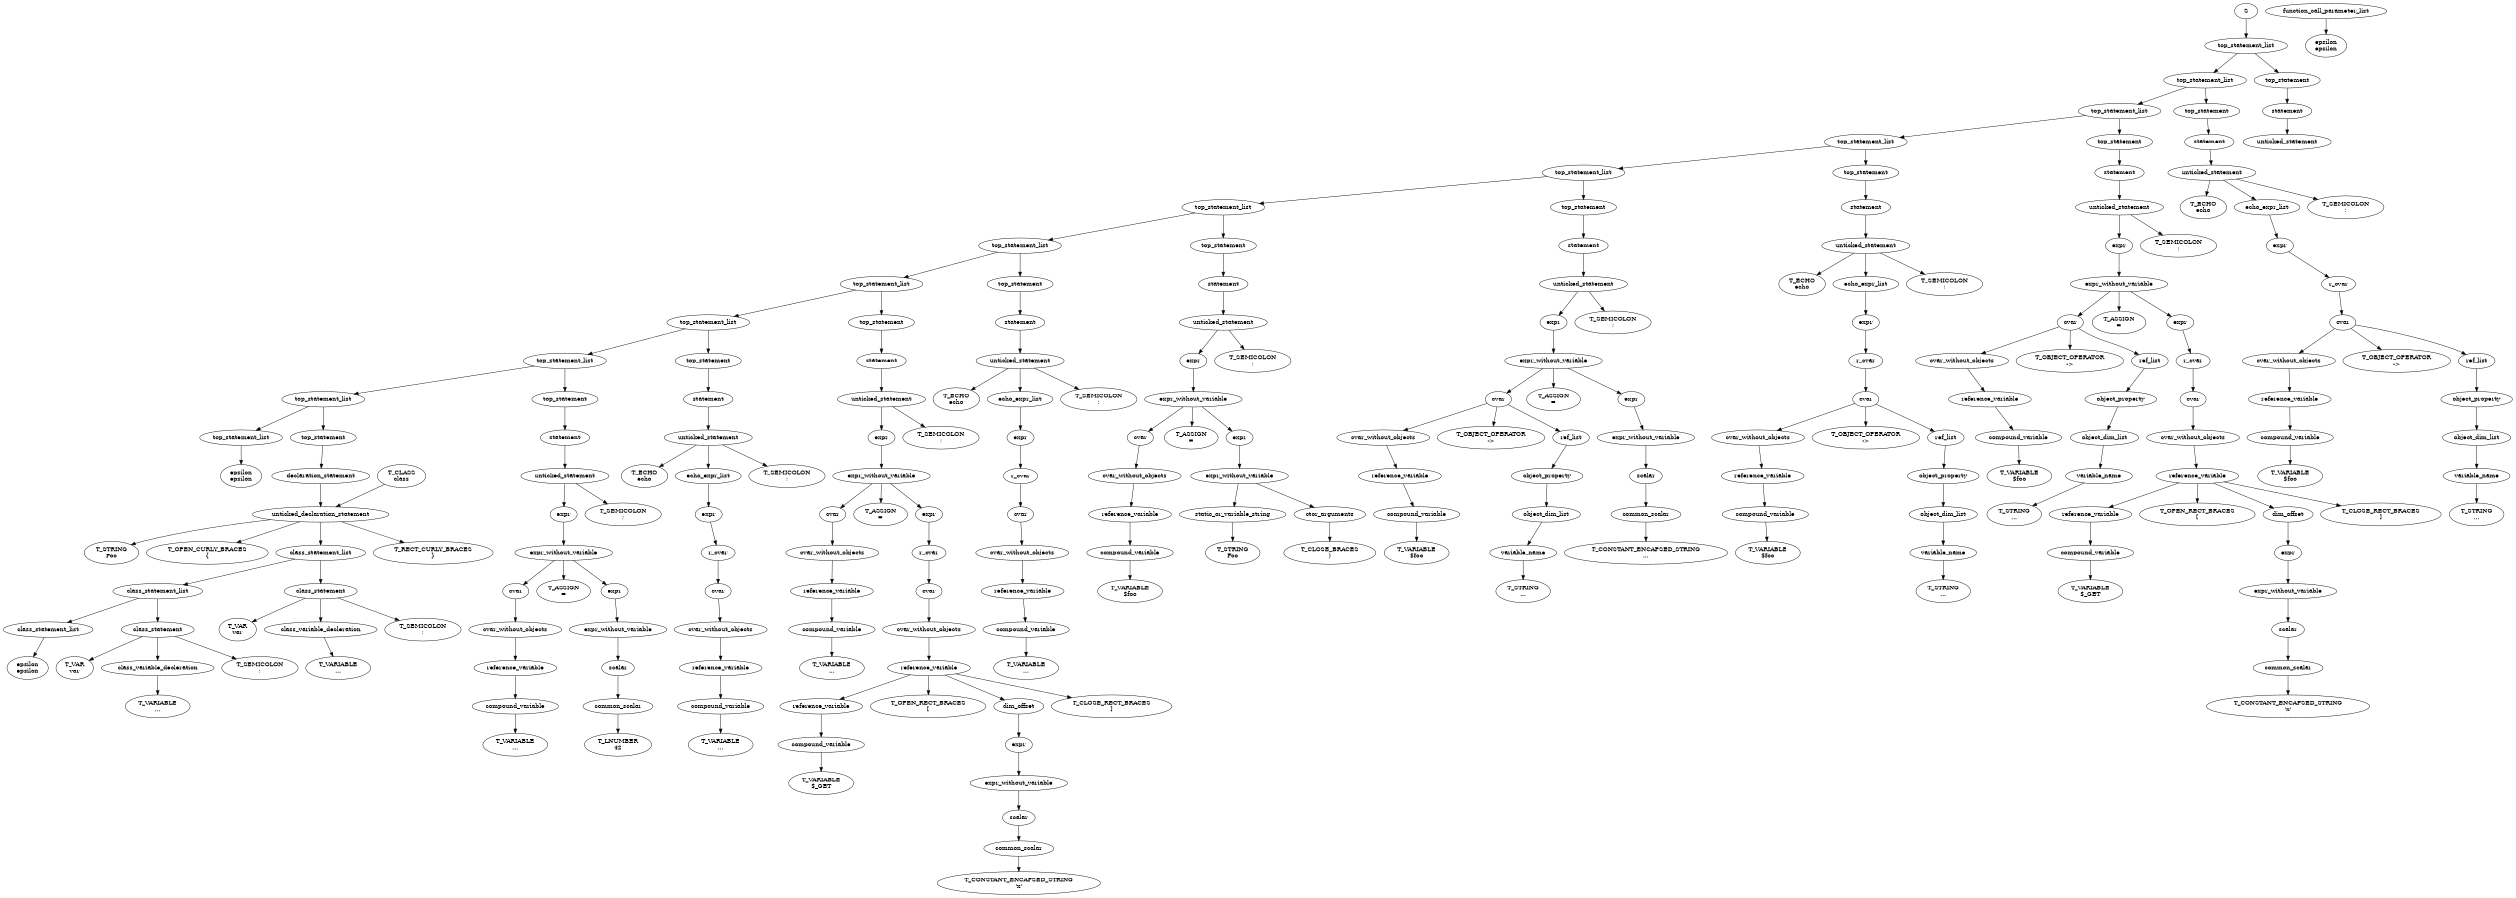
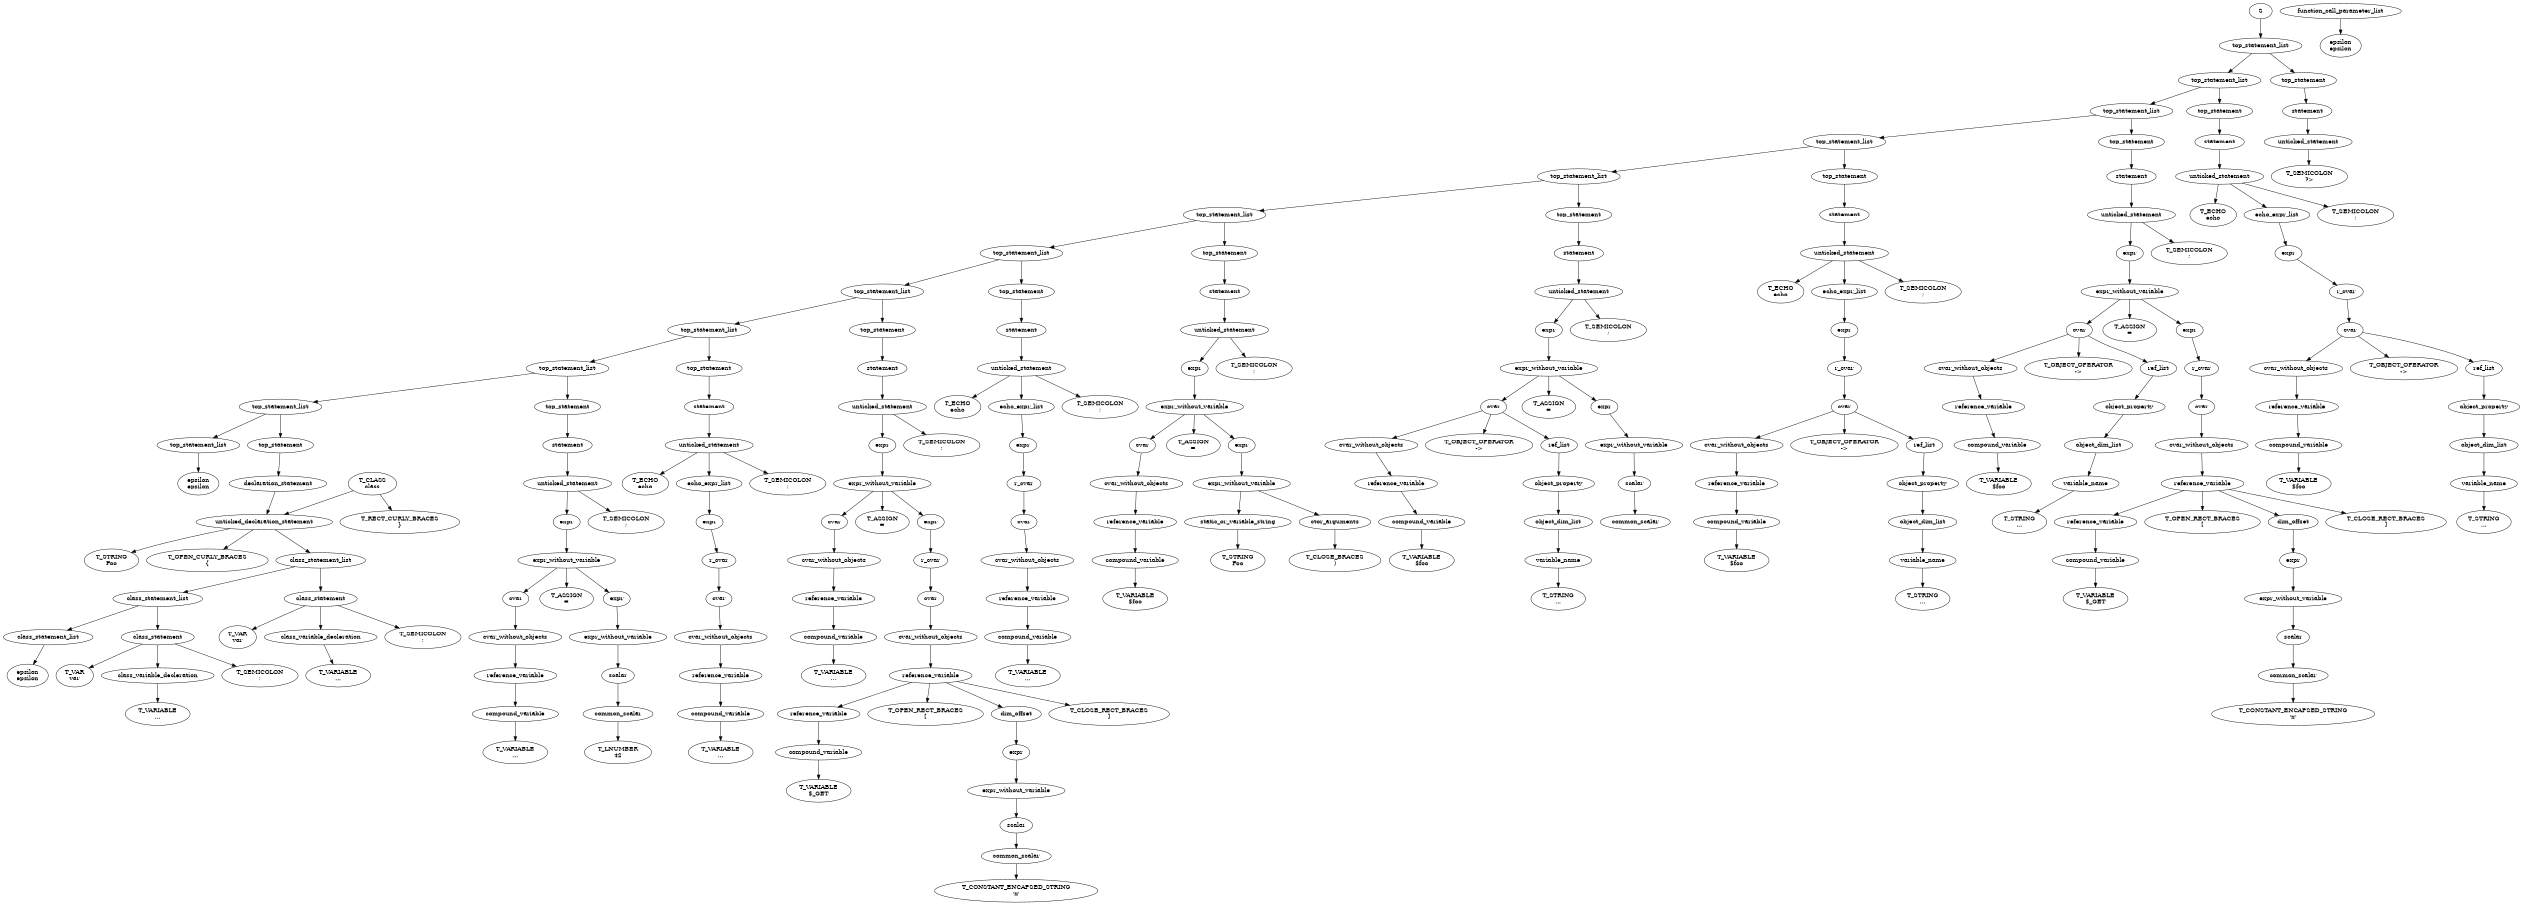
node "T_SEMICOLON ?>": added
edge "unticked_declaration_statement" -> "T_RECT_CURLY_BRACES }": now "T_CLASS class" -> "T_RECT_CURLY_BRACES }"
node "T_CONSTANT_ENCAPSED_STRING ...": removed
